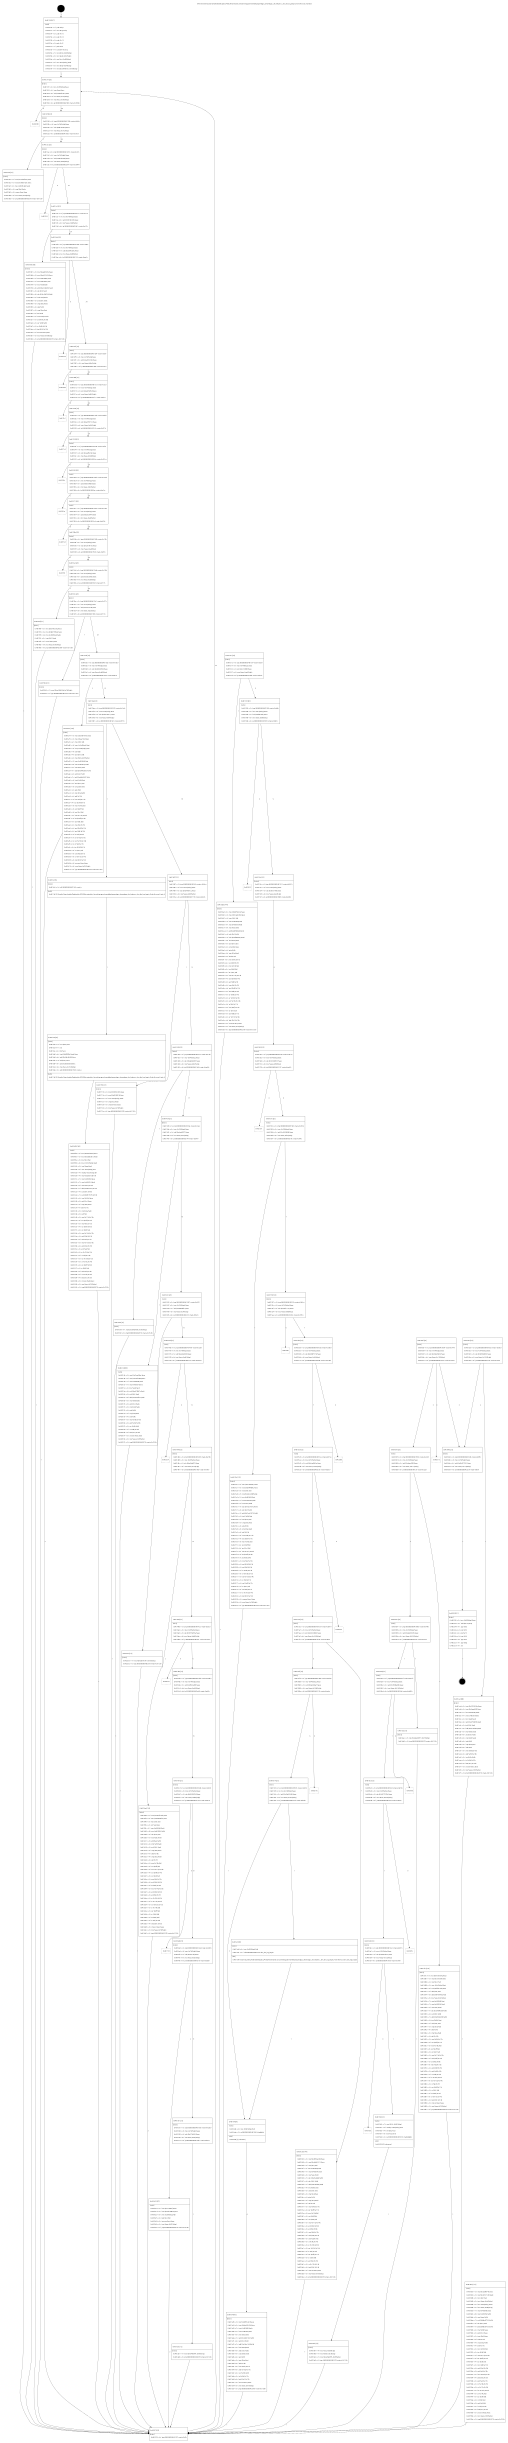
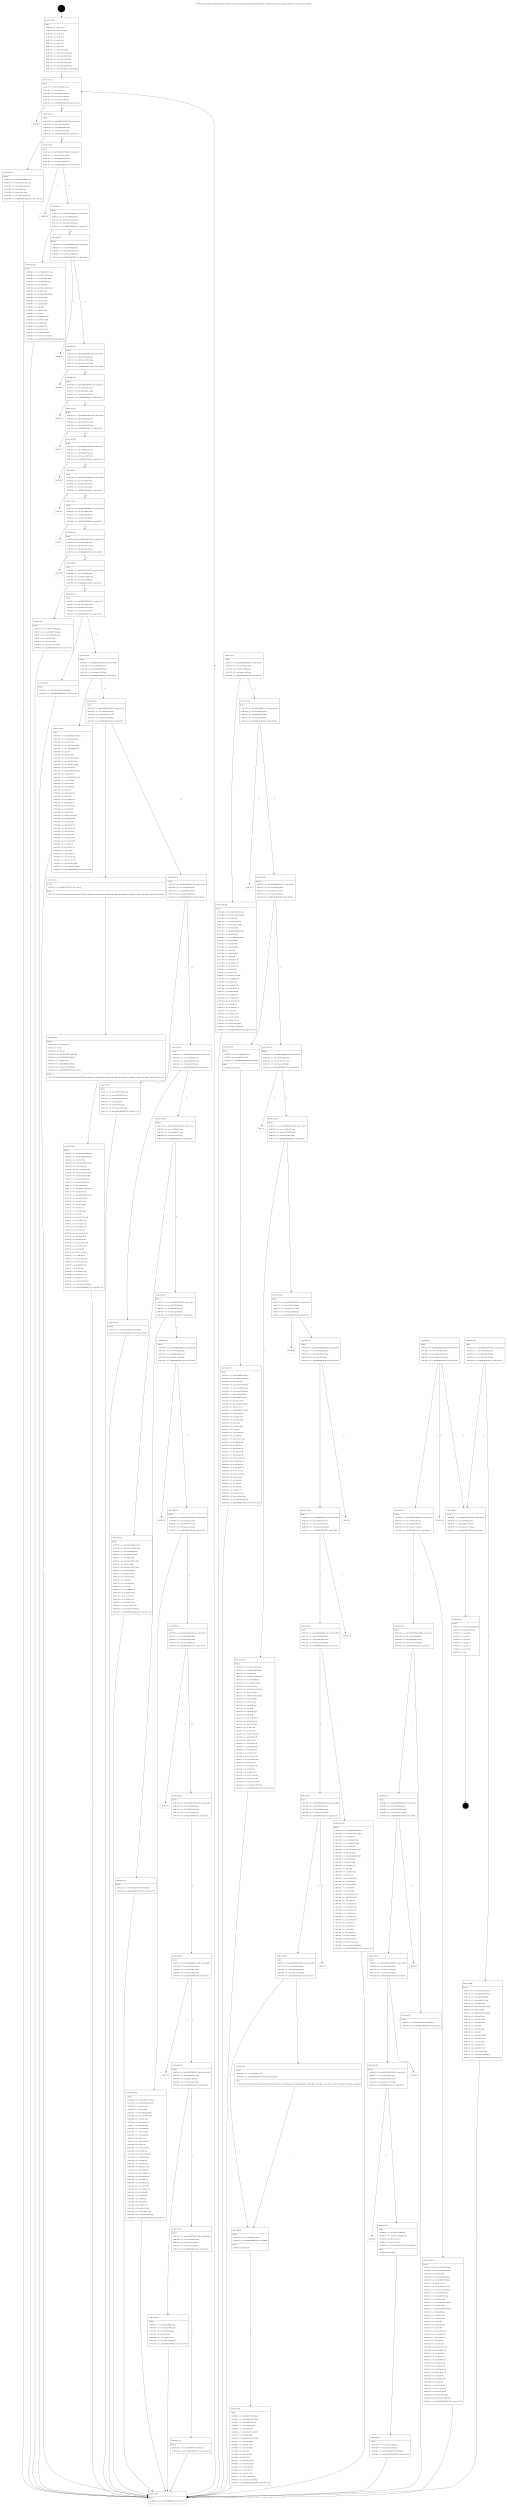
node "0x4018b9 [13]": added
